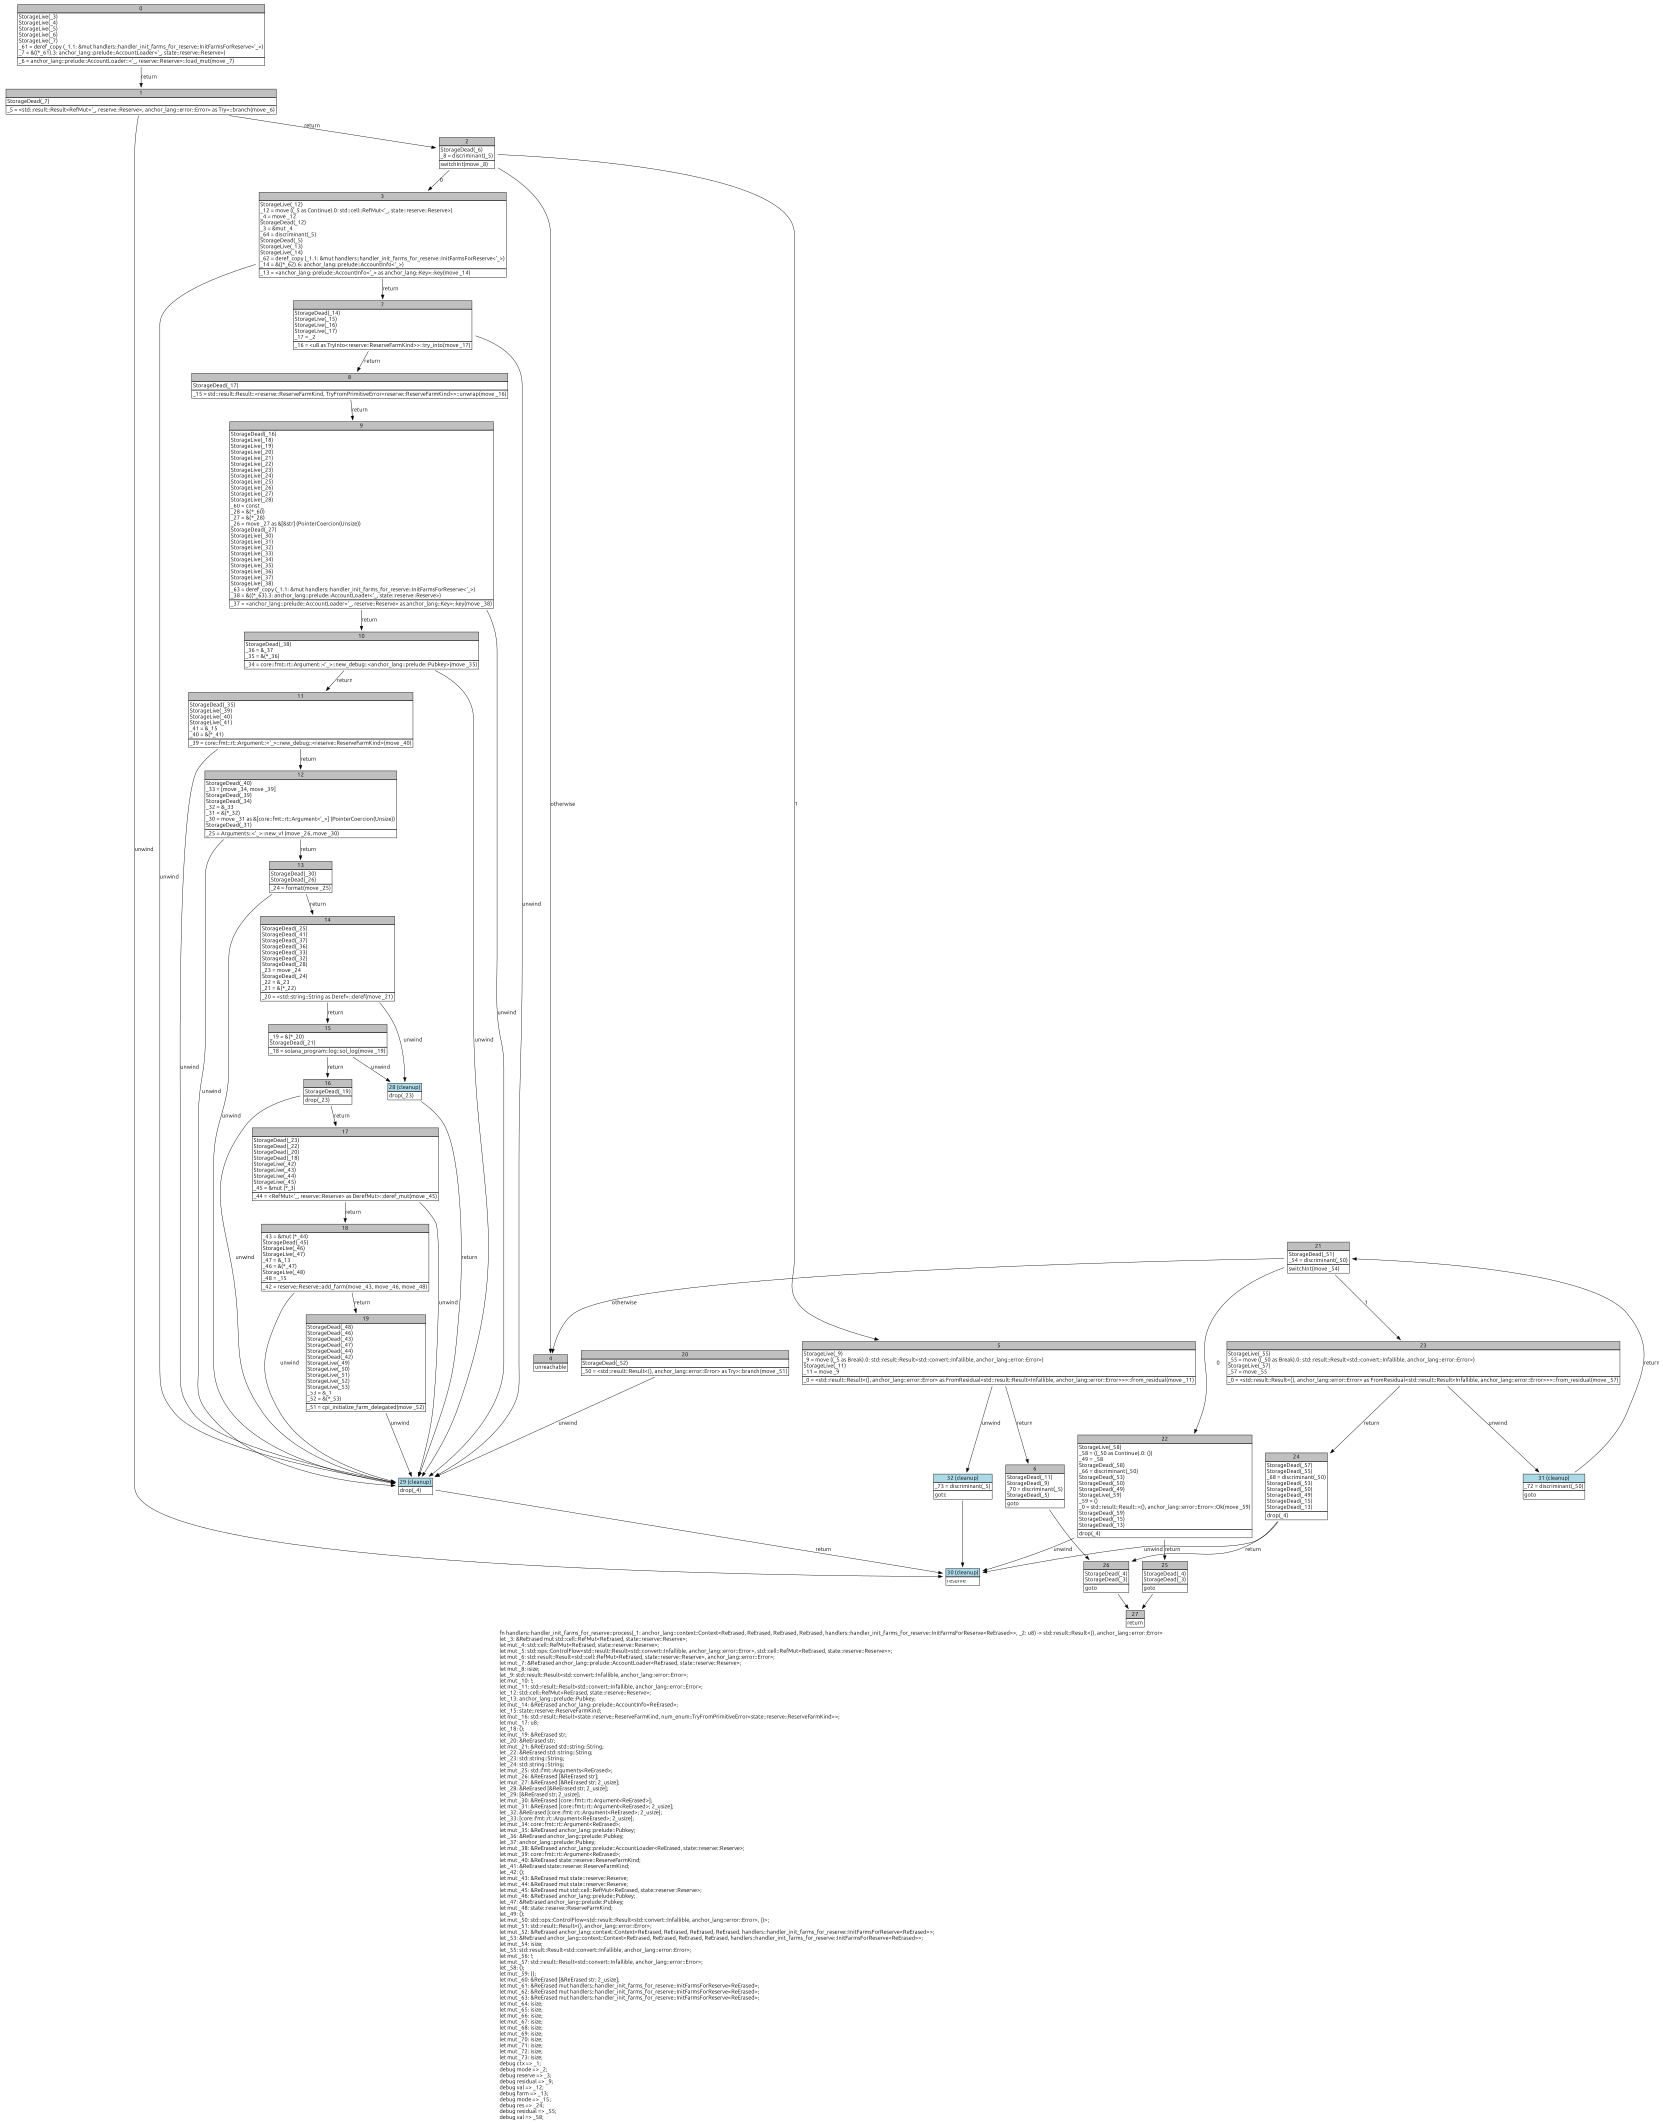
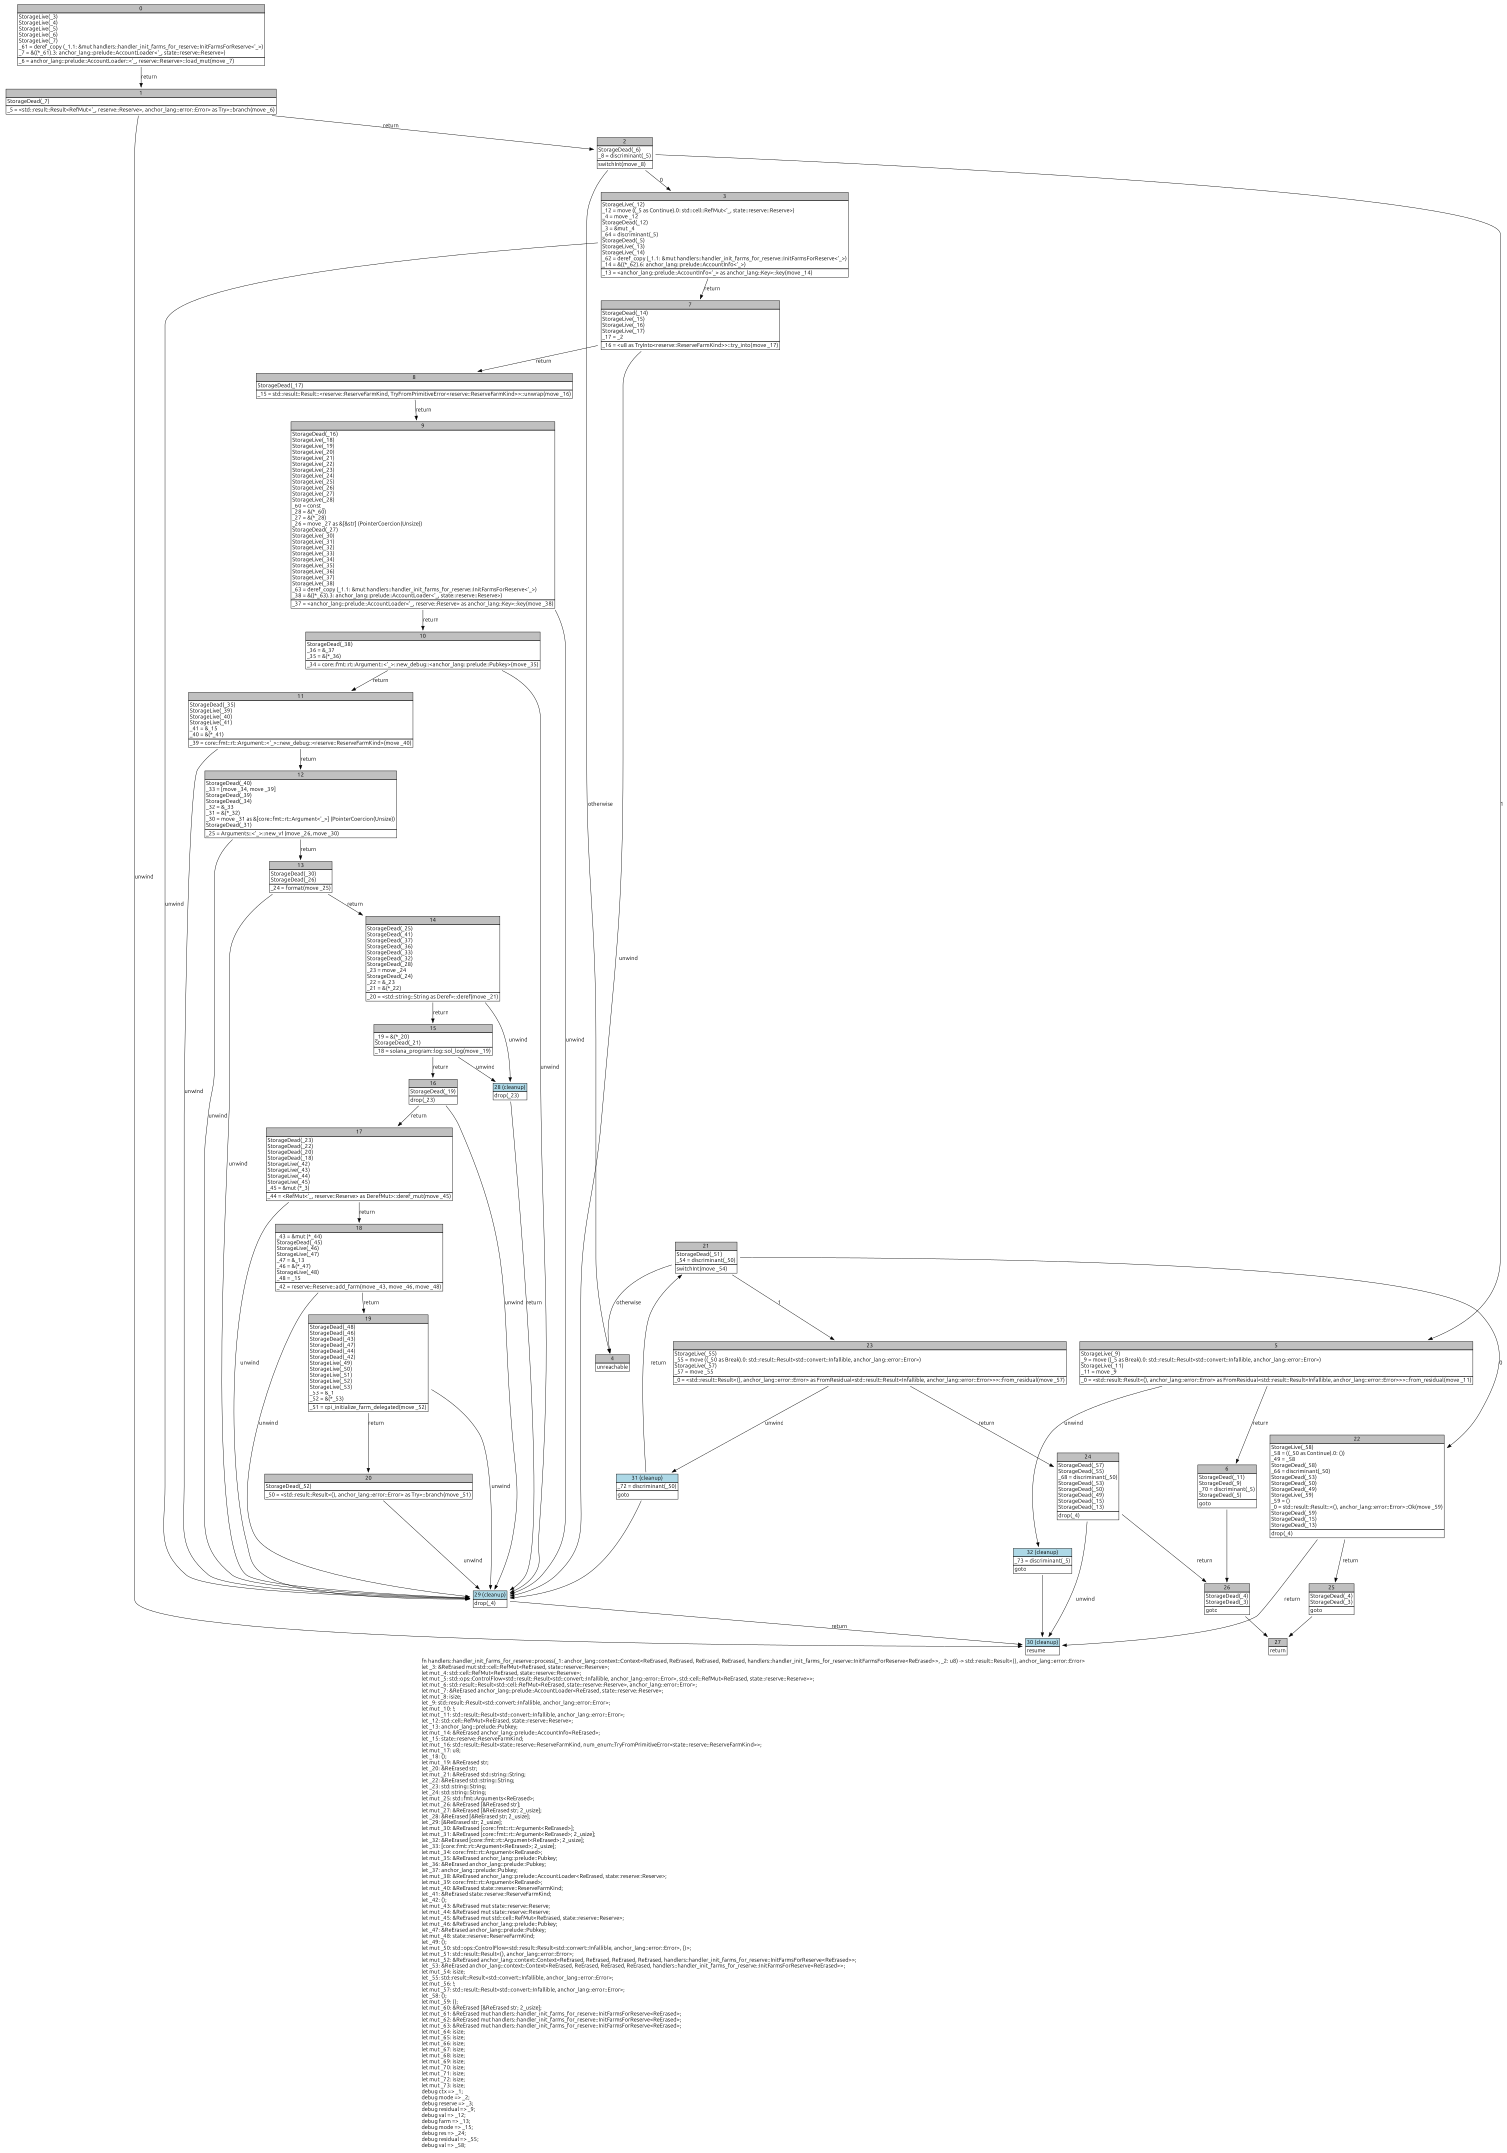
edge "19" -> "20": added, label "return"
edge "22" -> "30 (cleanup)": label "unwind" -> "return"
edge "31 (cleanup)" -> "29 (cleanup)": added
